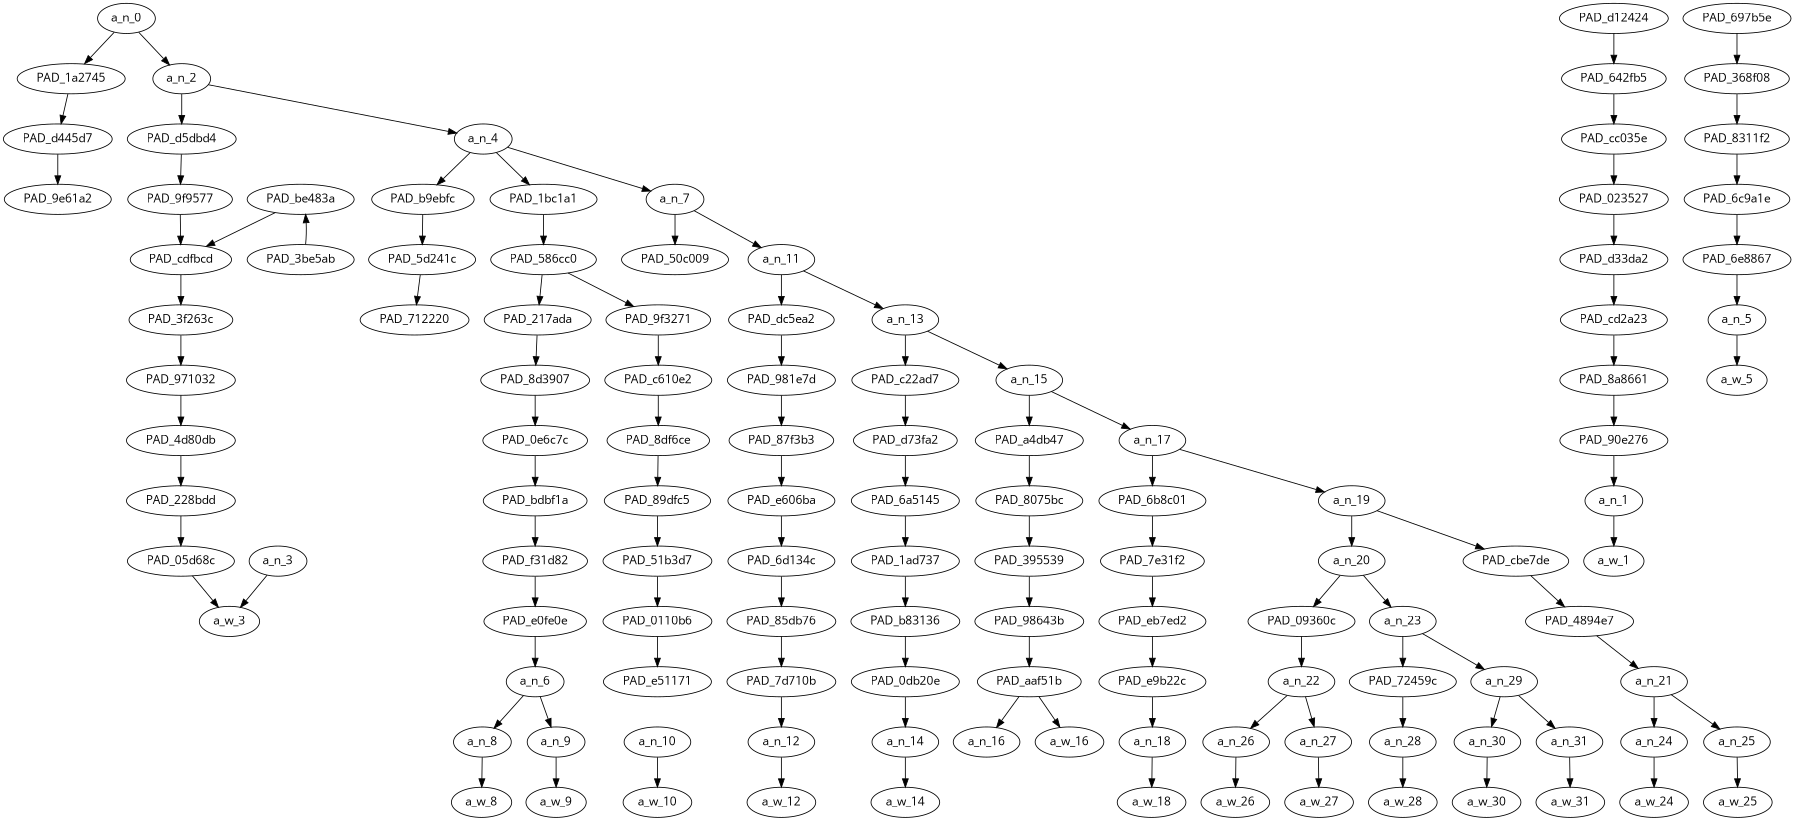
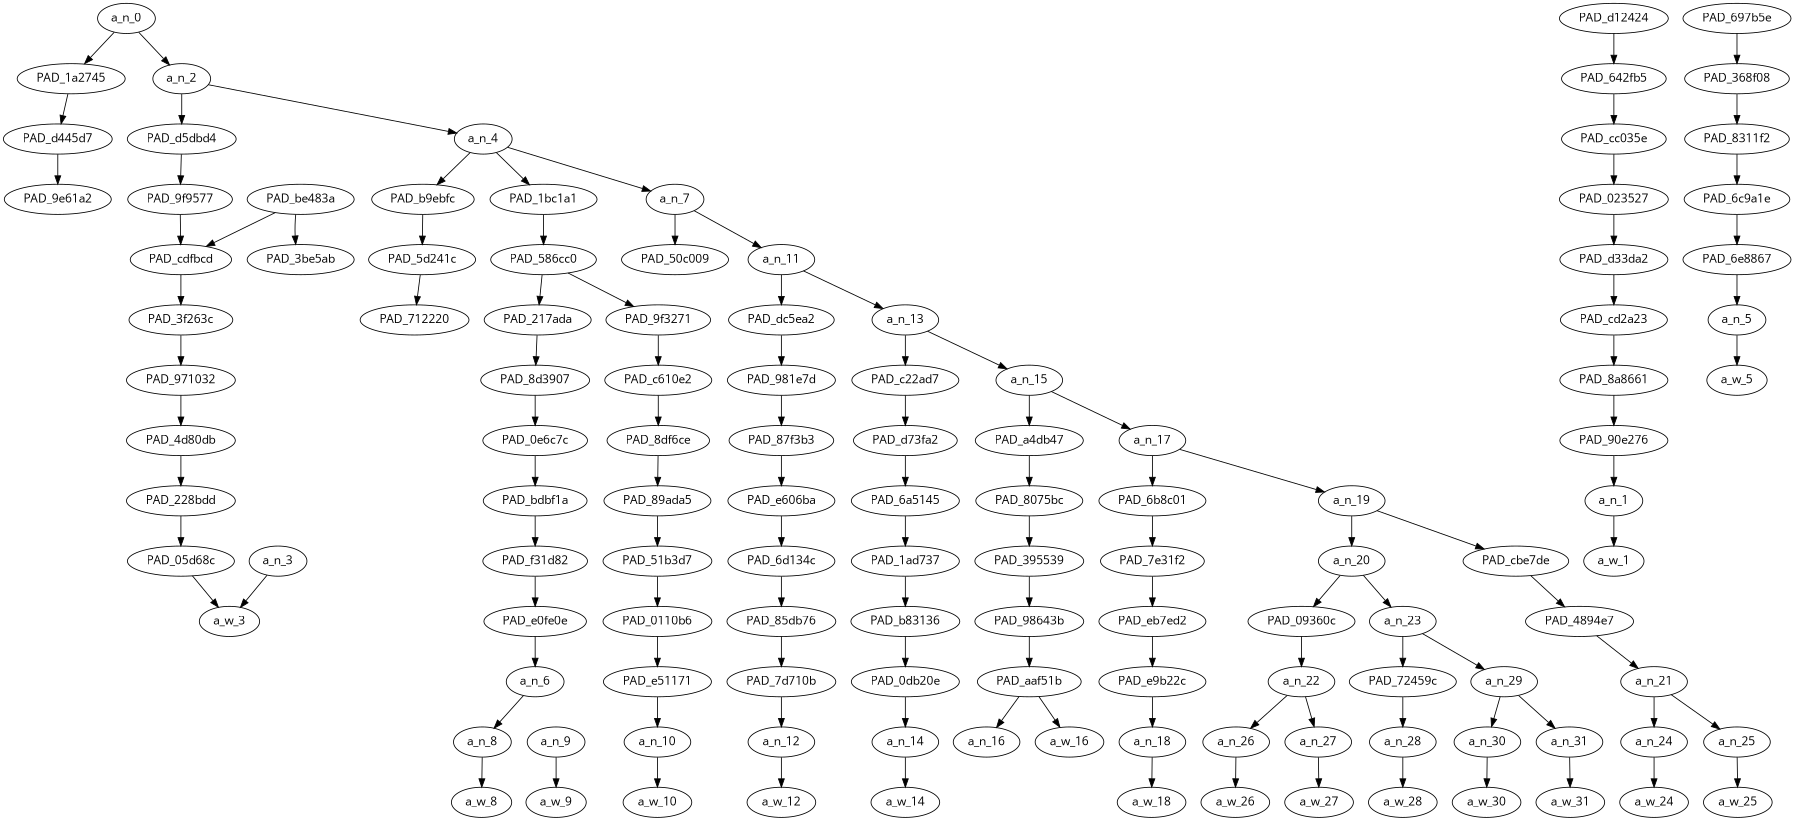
edge "PAD_3be5ab" -> "PAD_be483a": reversed
node "PAD_89dfc5": label "PAD_89dfc5" -> "PAD_89ada5"
edge "a_n_6" -> "a_n_9": removed
edge "PAD_e51171" -> "a_n_10": added
